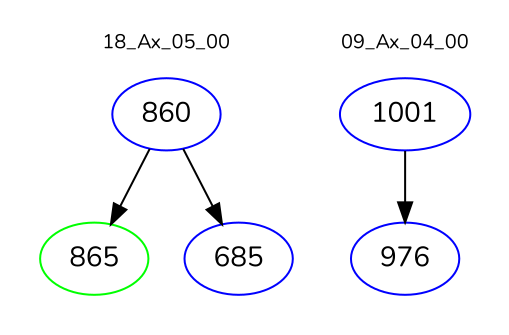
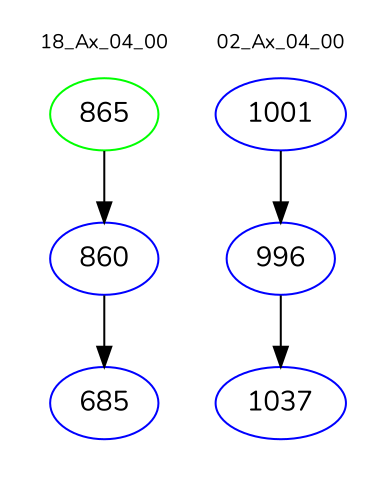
cluster "18_Ax_05_00": label "18_Ax_05_00" -> "18_Ax_04_00"
cluster "09_Ax_04_00": label "09_Ax_04_00" -> "02_Ax_04_00"
edge "860" -> "865": reversed
node "976": label "976" -> "996"
node "1037": added
